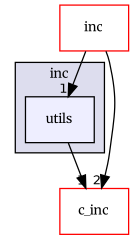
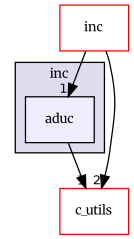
node "utils": label "utils" -> "aduc"
node "c_inc": label "c_inc" -> "c_utils"
